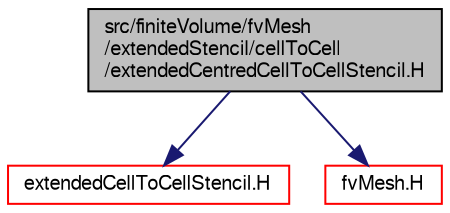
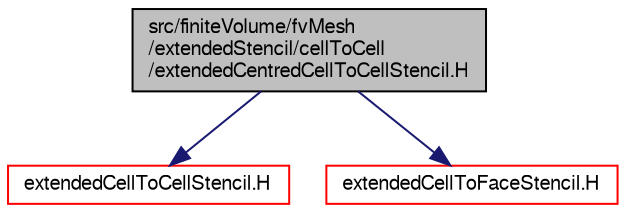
node "fvMesh.H": label "fvMesh.H" -> "extendedCellToFaceStencil.H"
